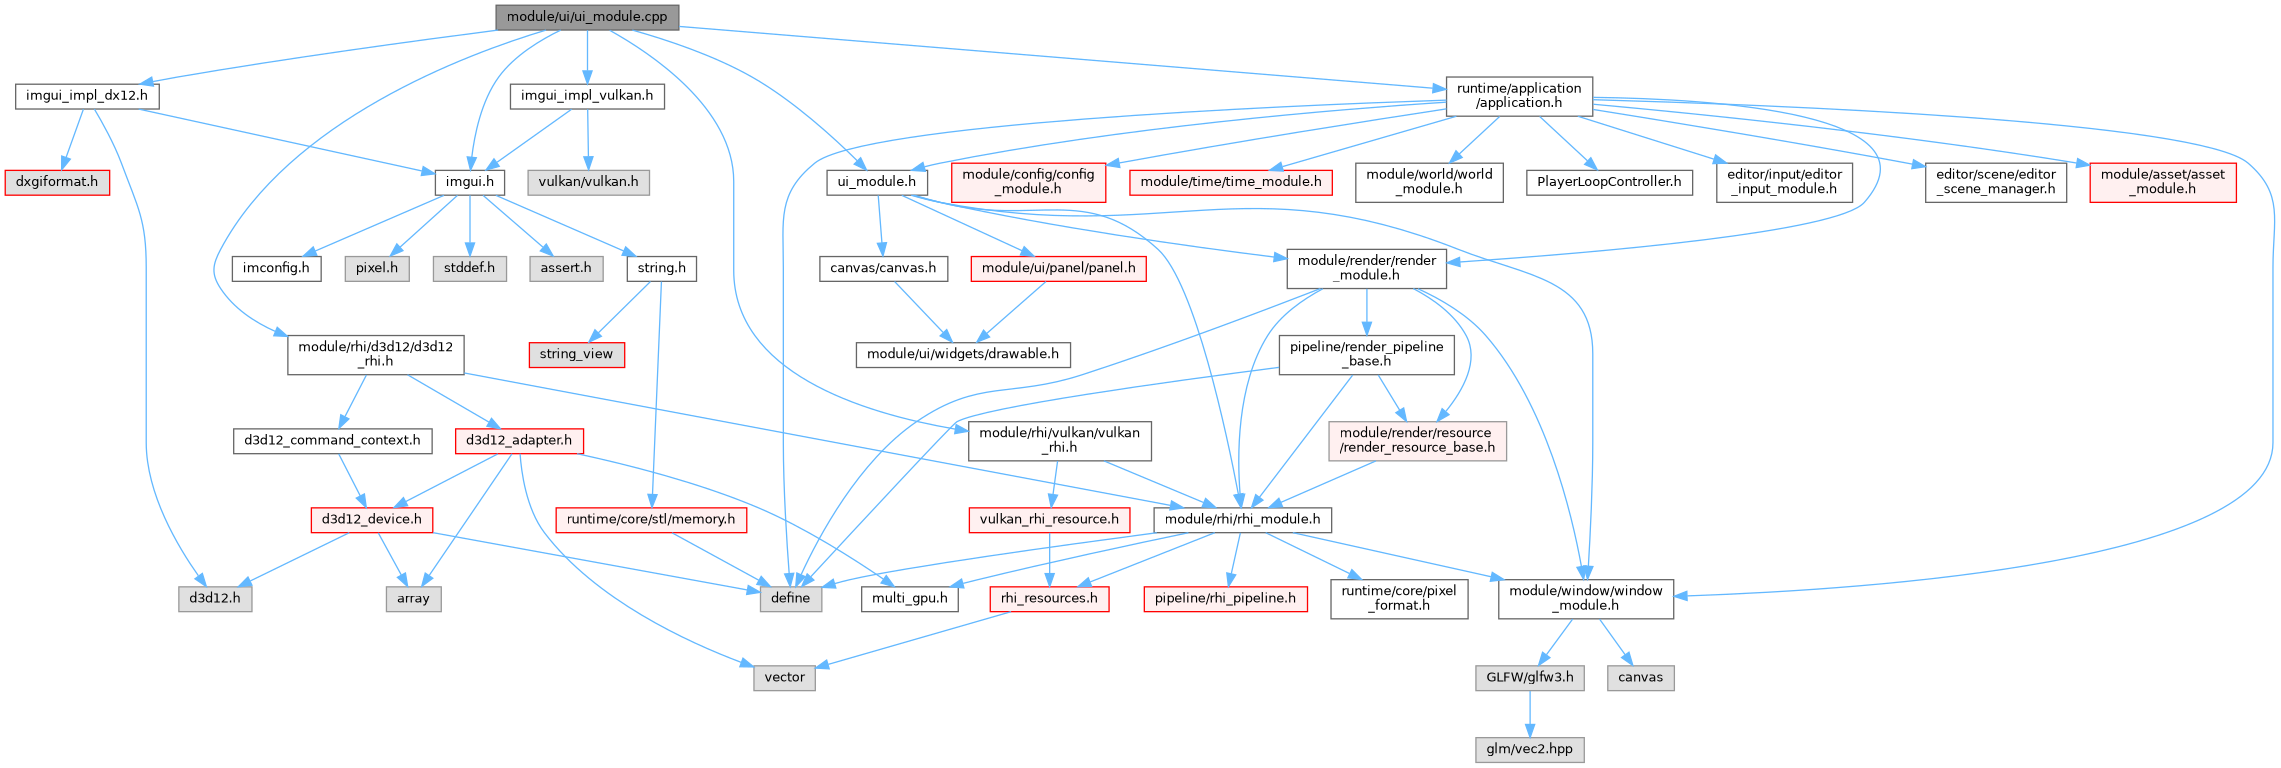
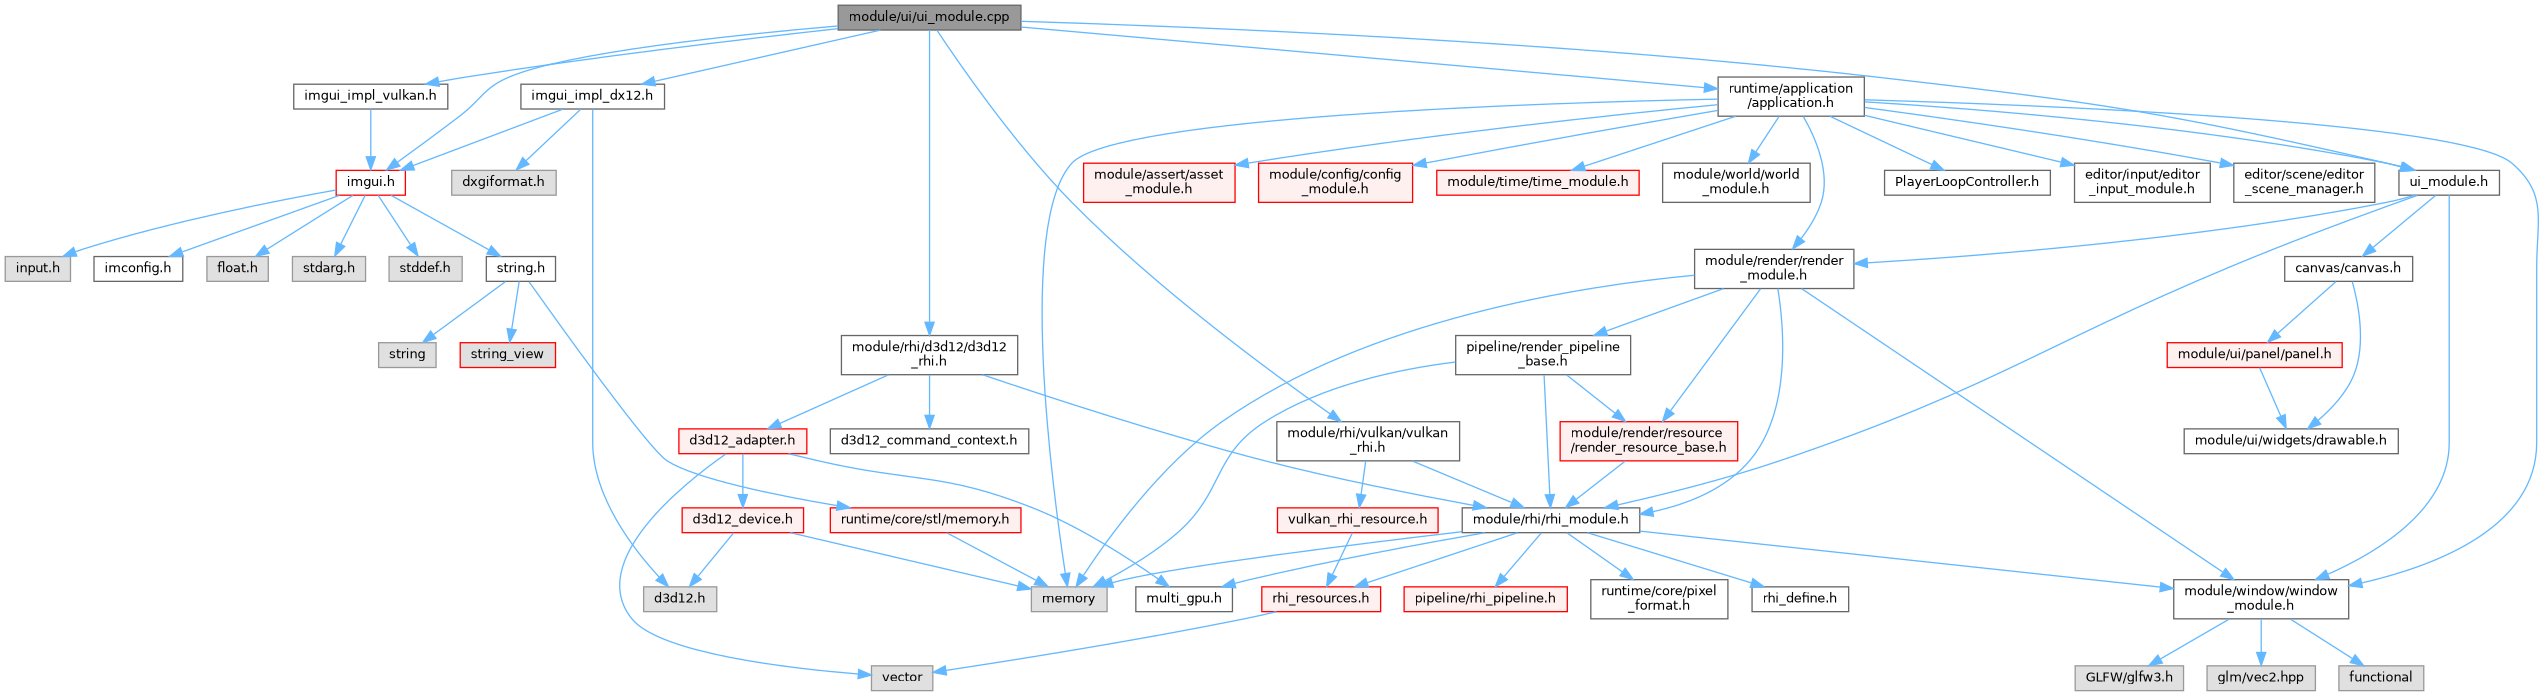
node "dxgiformat.h": color red -> grey60
node "imgui.h": color grey40 -> red
node "vulkan/vulkan.h": removed
node "module/asset/asset _module.h": label "module/asset/asset _module.h" -> "module/assert/asset _module.h"
edge "ui_module.h" -> "module/ui/panel/panel.h": now "canvas/canvas.h" -> "module/ui/panel/panel.h"
node "float.h": added
node "pixel.h": label "pixel.h" -> "stdarg.h"
node "assert.h": label "assert.h" -> "input.h"
node "string": added
node "module/render/resource /render_resource_base.h": color grey60 -> red
edge "d3d12_command_context.h" -> "d3d12_device.h": removed
node "array": removed
node "define": label "define" -> "memory"
node "rhi_define.h": added
node "canvas": label "canvas" -> "functional"
edge "GLFW/glfw3.h" -> "glm/vec2.hpp": now "module/window/window _module.h" -> "glm/vec2.hpp"
